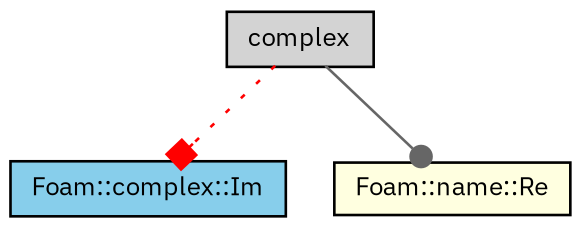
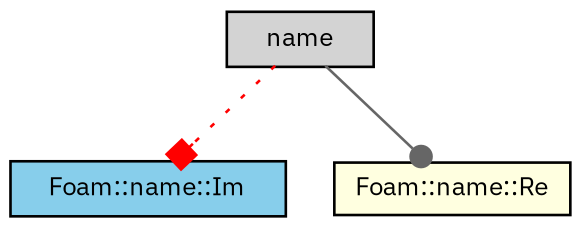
node "complex": label "complex" -> "name"
node "Foam::complex::Im": label "Foam::complex::Im" -> "Foam::name::Im"
